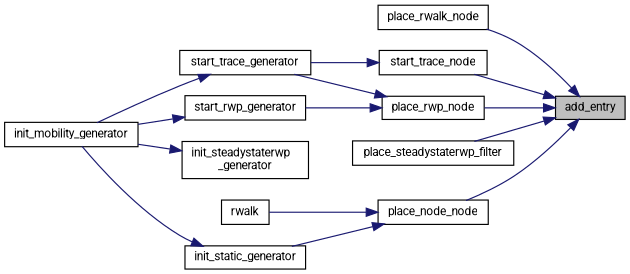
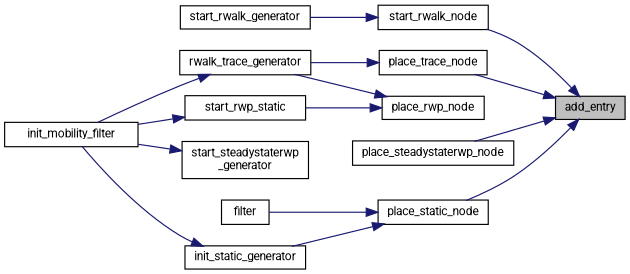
node "start_rwalk_generator": added
node "place_rwalk_node": label "place_rwalk_node" -> "start_rwalk_node"
node "start_trace_generator": label "start_trace_generator" -> "rwalk_trace_generator"
node "start_trace_node": label "start_trace_node" -> "place_trace_node"
node "start_rwp_generator": label "start_rwp_generator" -> "start_rwp_static"
edge "place_rwp_node" -> "add_entry": removed
node "init_mobility_generator": label "init_mobility_generator" -> "init_mobility_filter"
node "place_steadystaterwp_filter": label "place_steadystaterwp_filter" -> "place_steadystaterwp_node"
node "init_steadystaterwp _generator": label "init_steadystaterwp _generator" -> "start_steadystaterwp _generator"
node "rwalk": label "rwalk" -> "filter"
node "place_node_node": label "place_node_node" -> "place_static_node"
